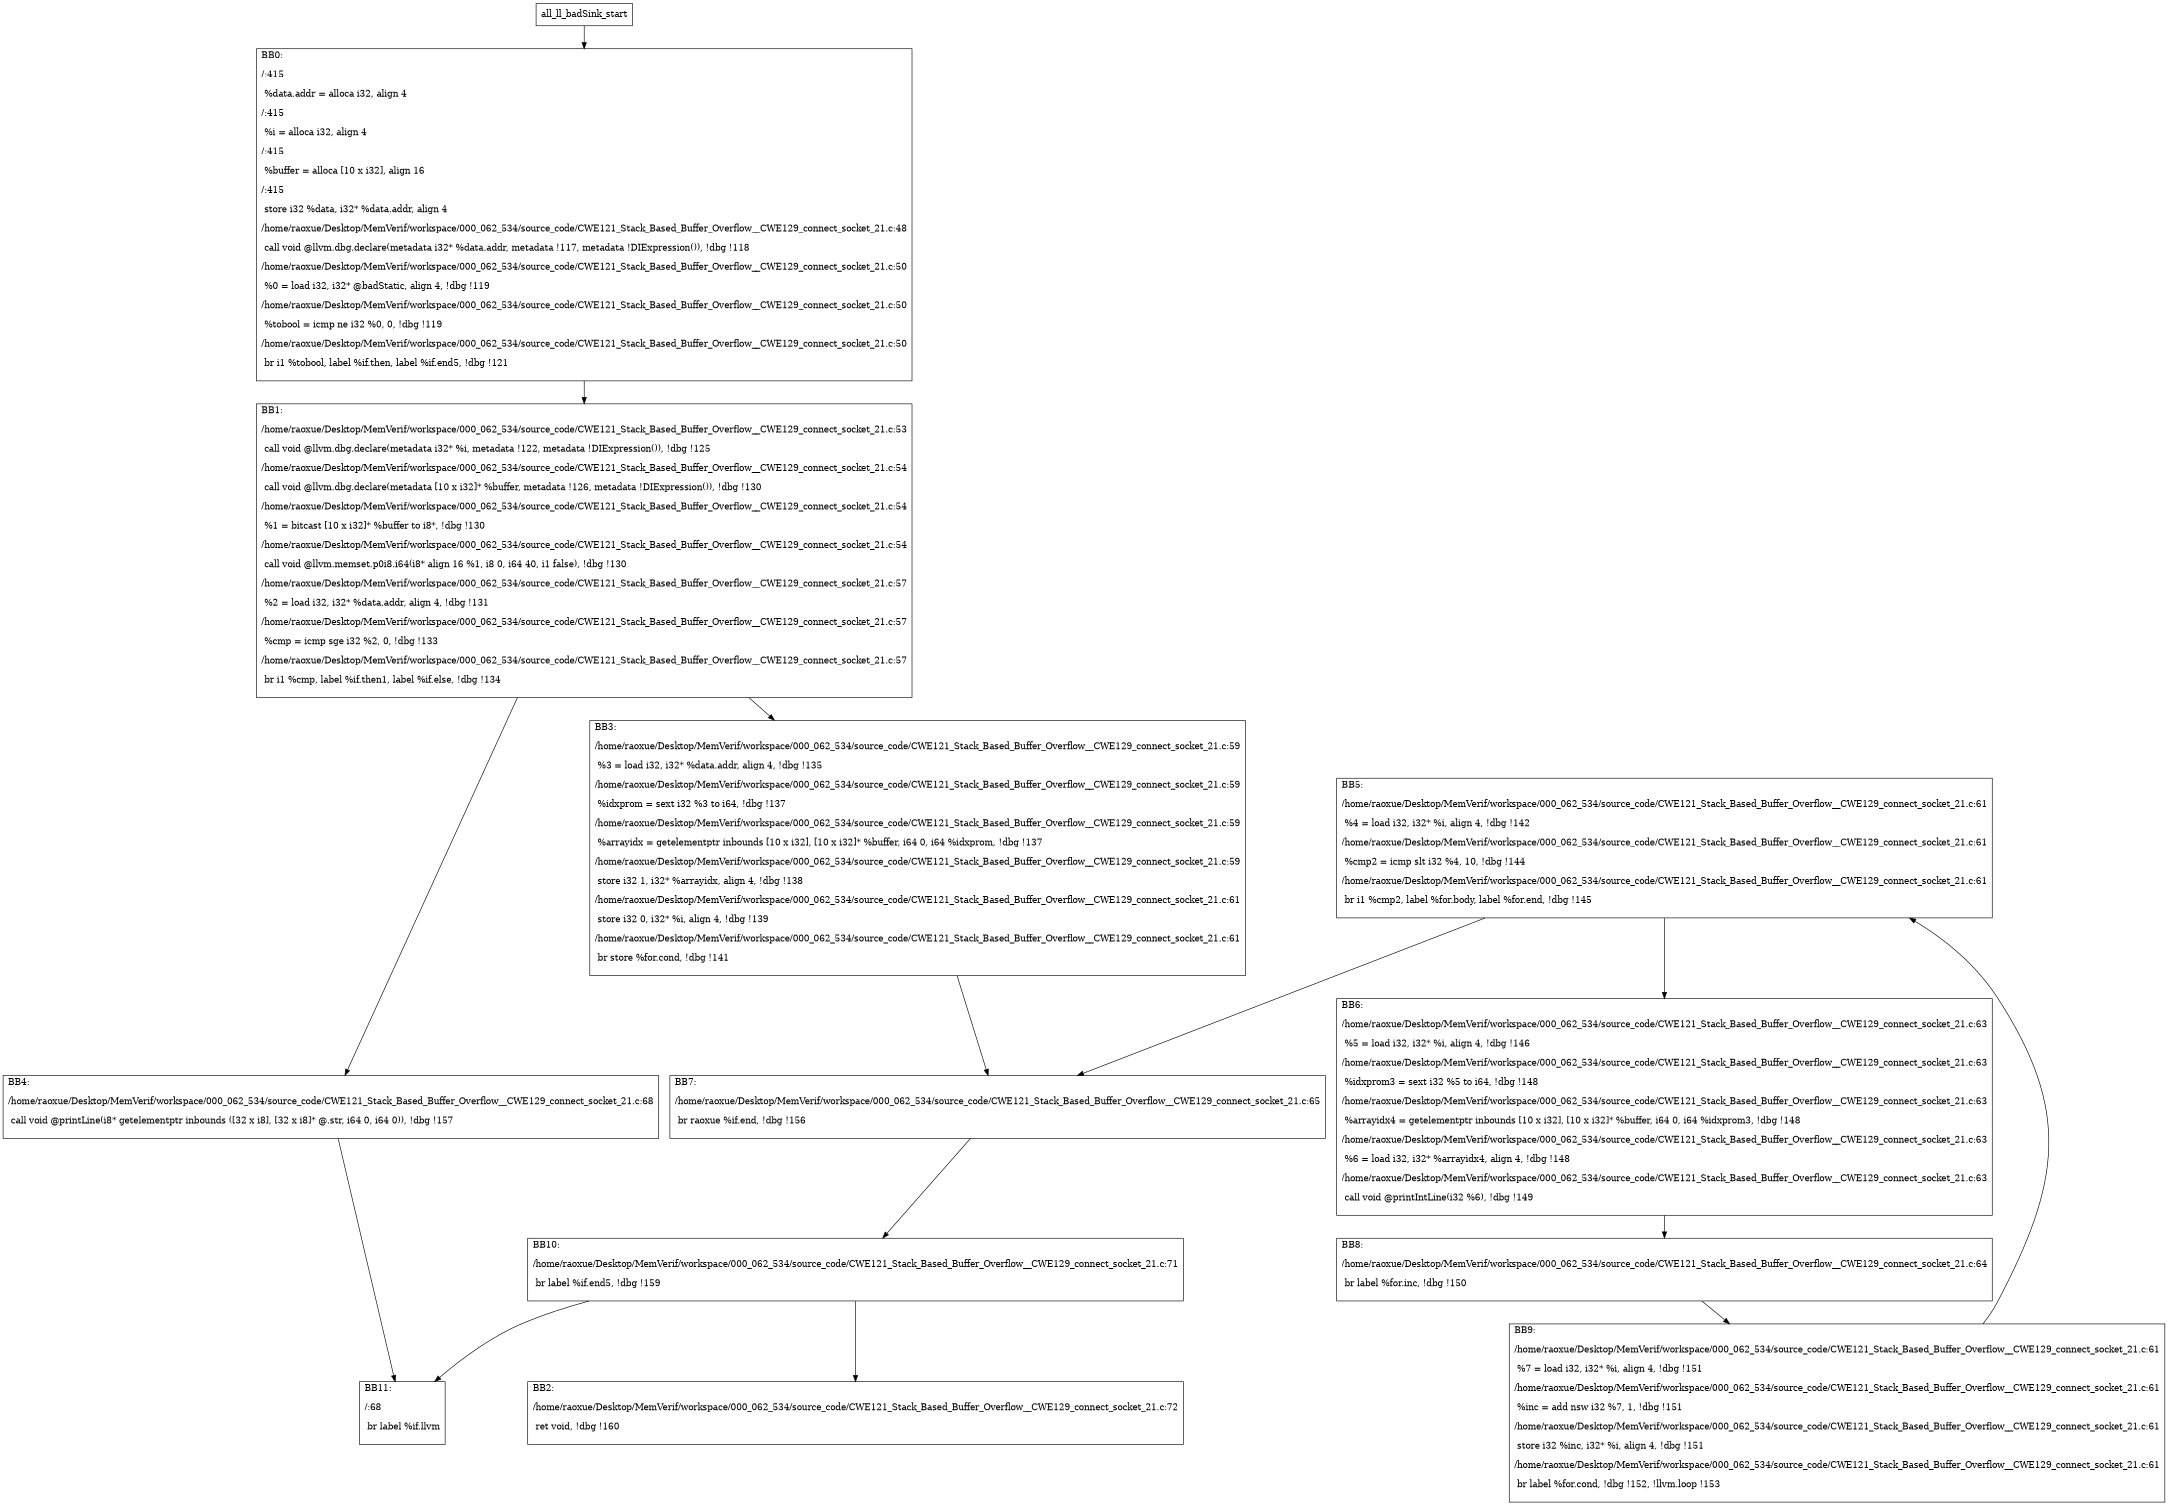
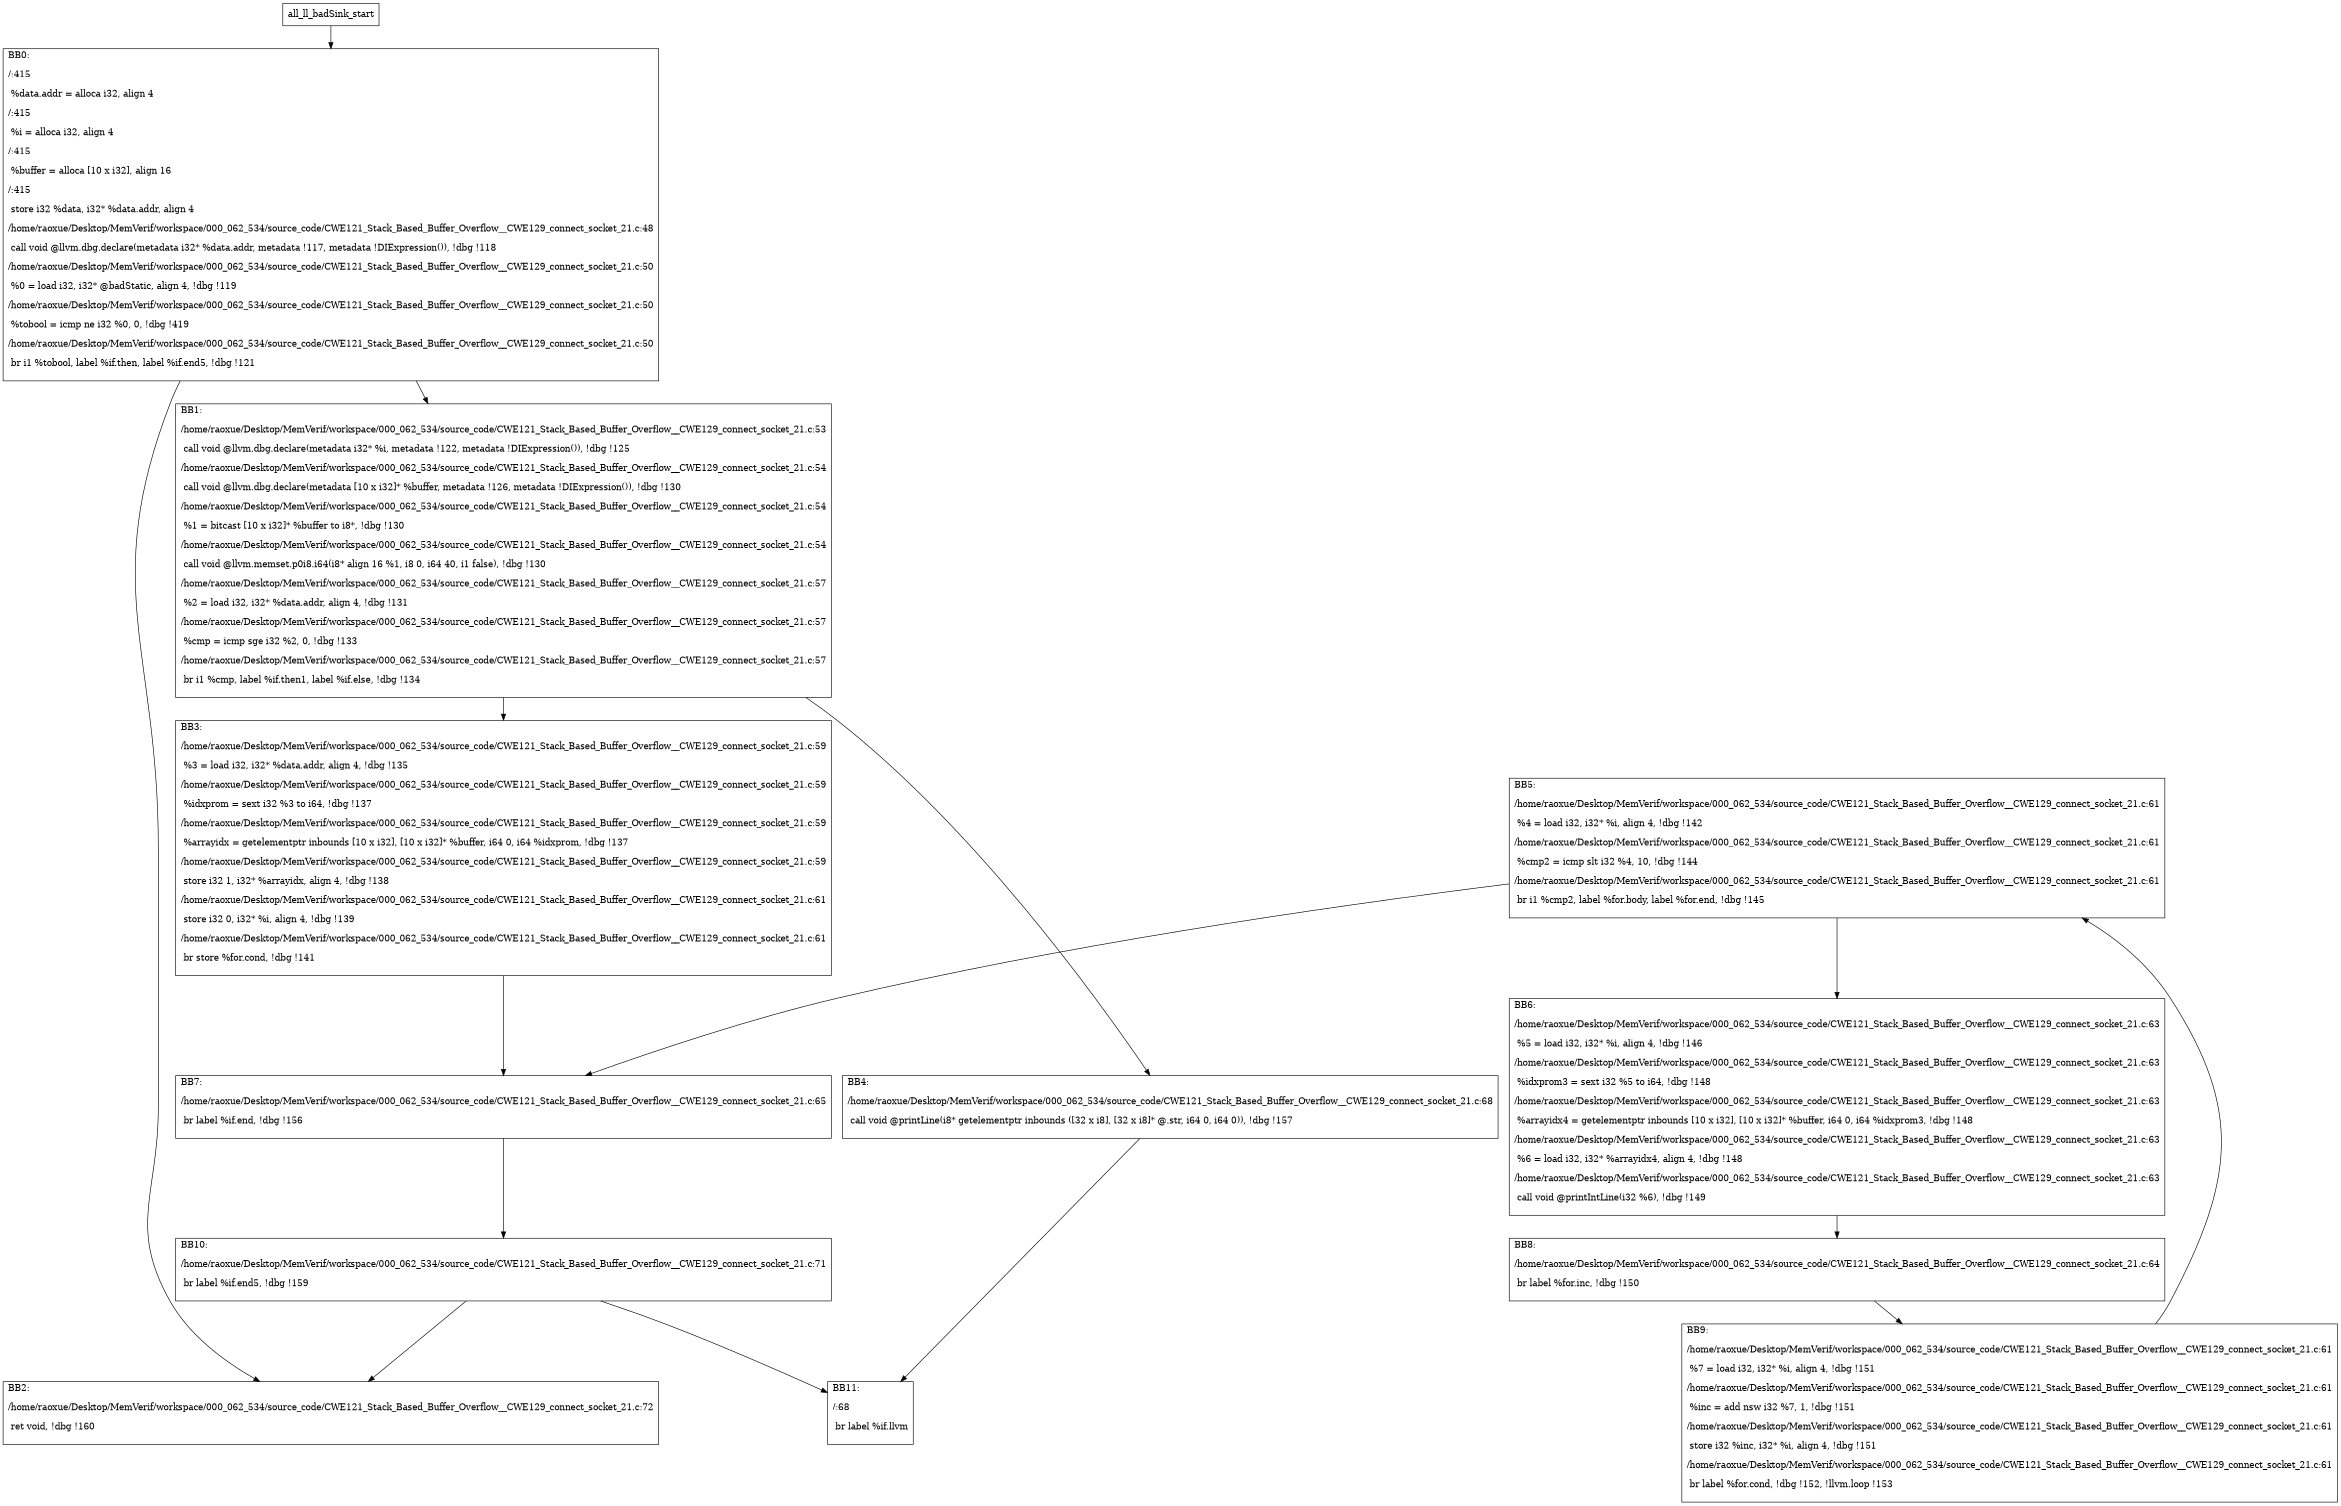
node "BB0:": text "%tobool = icmp ne i32 %0, 0, !dbg !119" -> "%tobool = icmp ne i32 %0, 0, !dbg !419"
edge "BB0:" -> "BB2:": added
node "BB7:": text "br raoxue %if.end, !dbg !156" -> "br label %if.end, !dbg !156"
